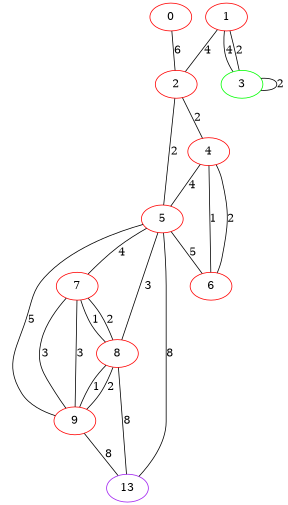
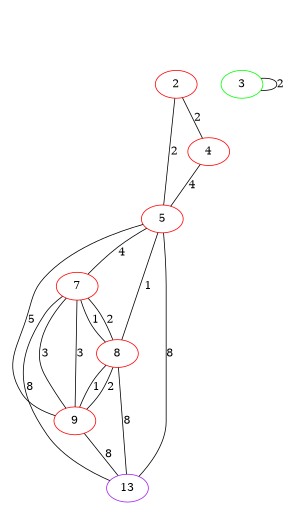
node "0": removed
node "1": removed
edge "5" -- "8": label "3" -> "1"
node "6": removed
edge "7" -- "13": added, label "8"
